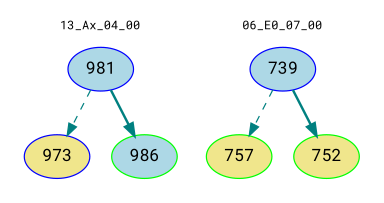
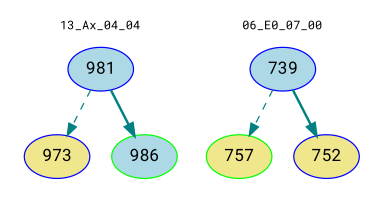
cluster "13_Ax_04_00": label "13_Ax_04_00" -> "13_Ax_04_04"
node "752": color green -> blue
